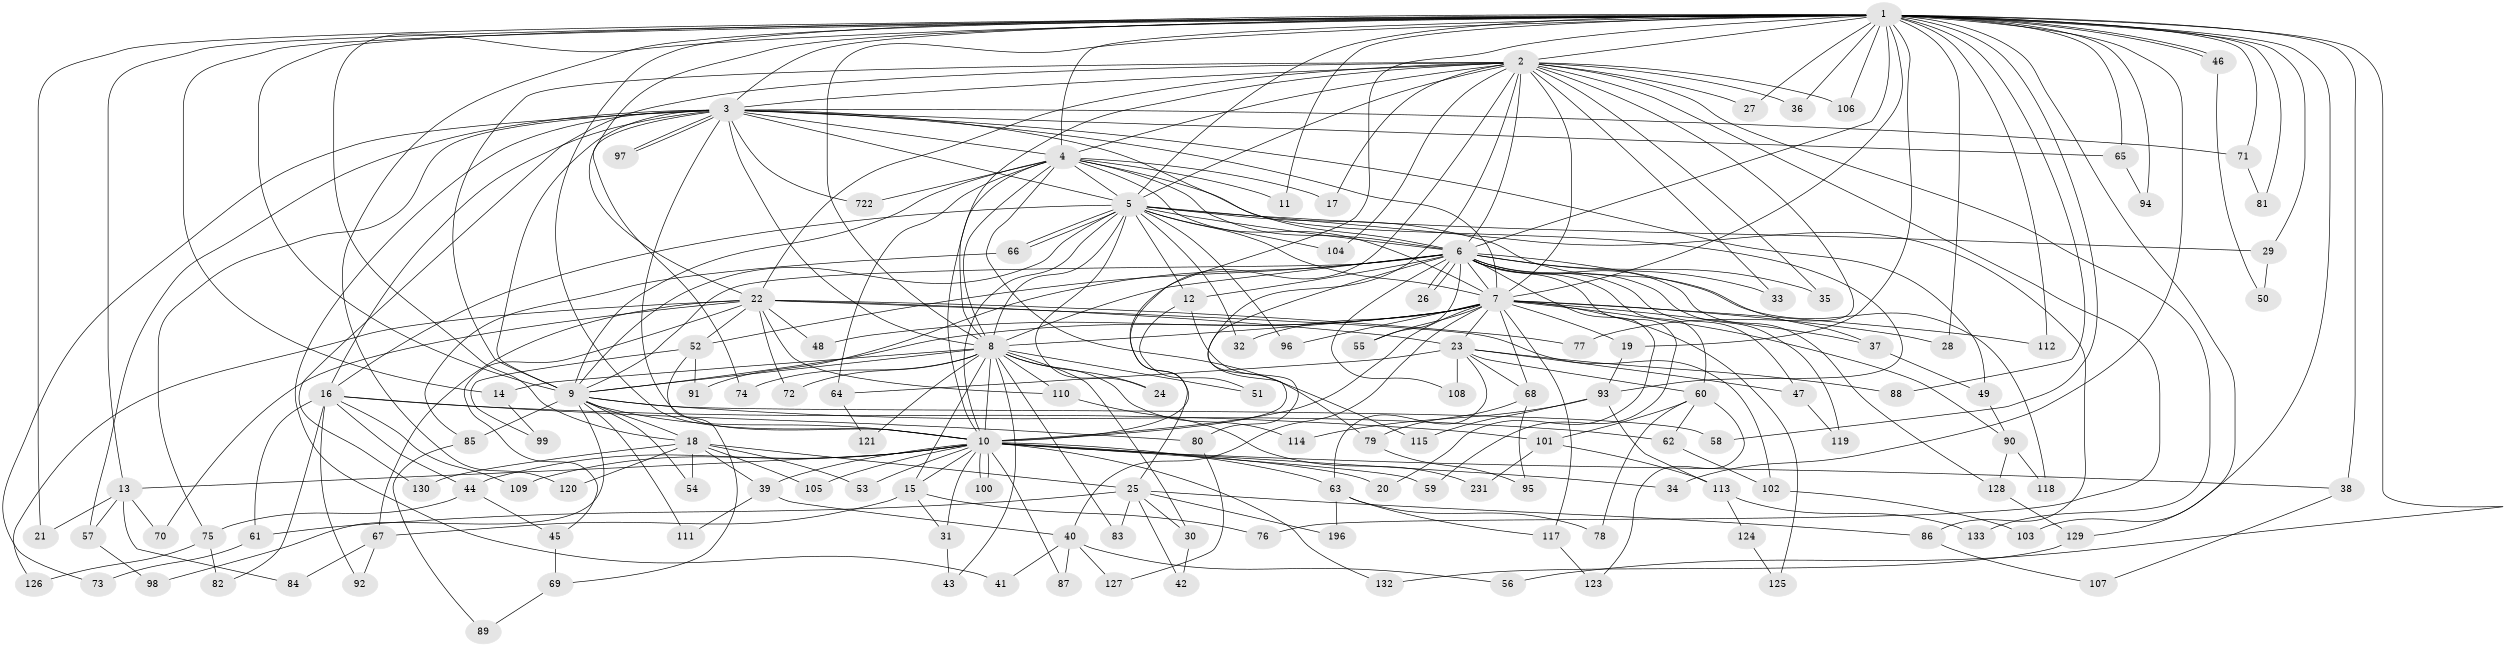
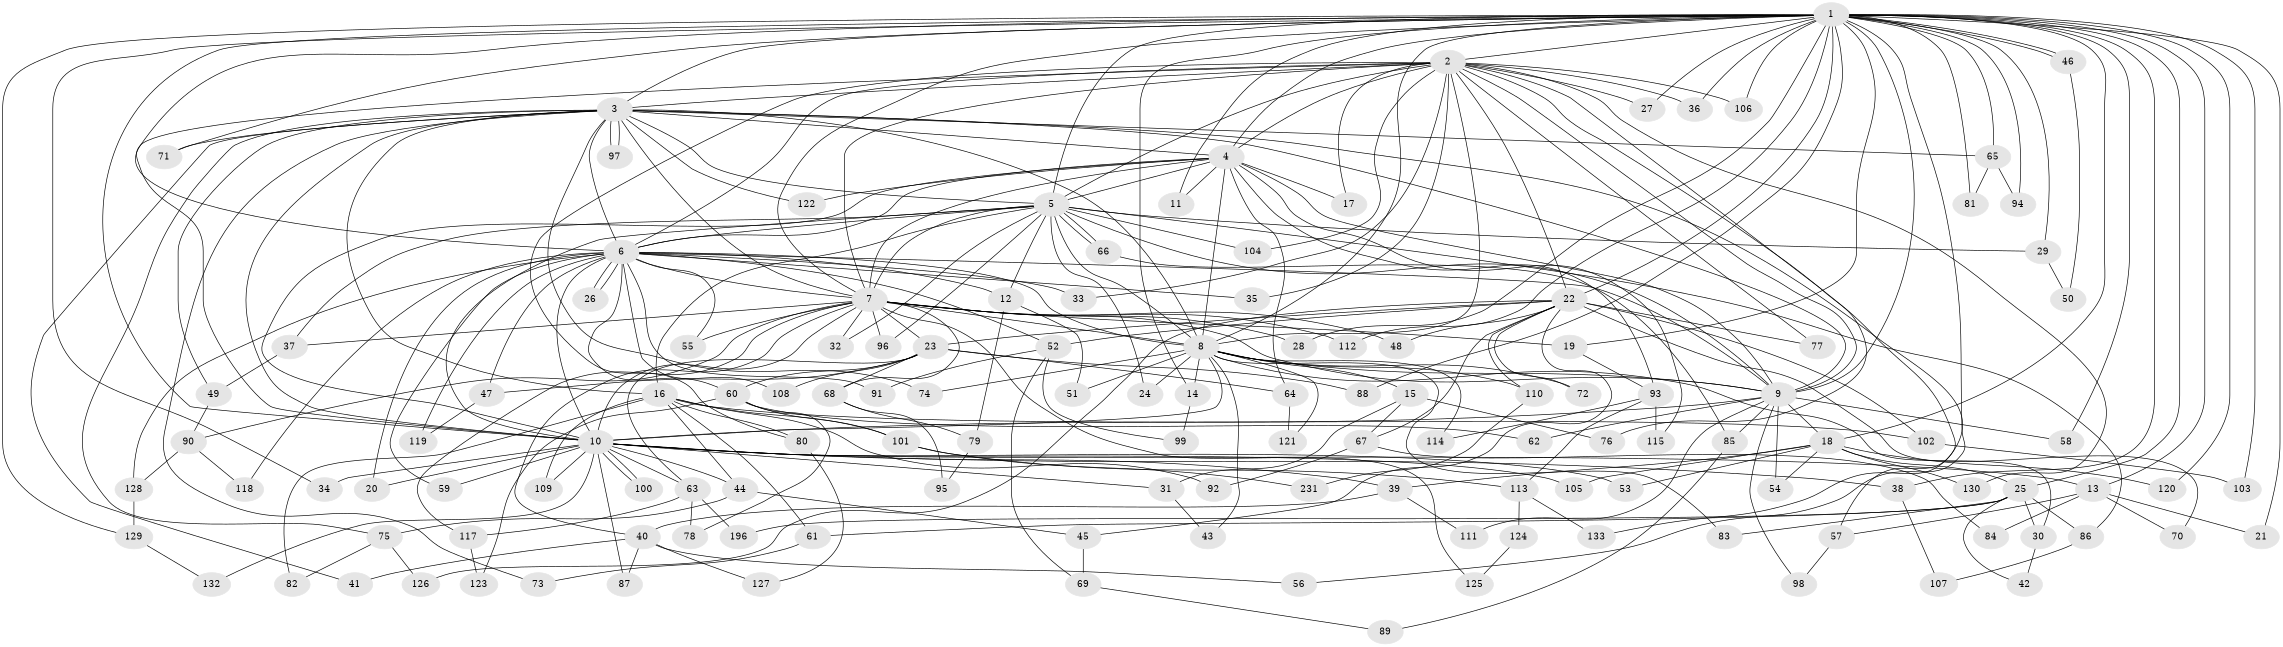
edge "71" -- "81": now "65" -- "81"
node "722": label "722" -> "122"
edge "62" -- "102": now "16" -- "102"
edge "10" -- "15": removed
